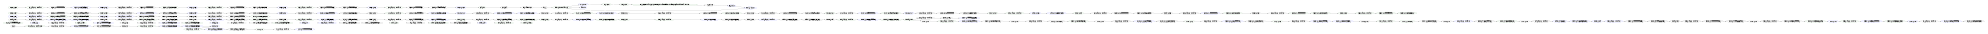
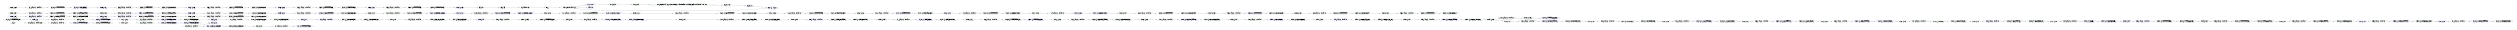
node "$r10[1] = 9.999999999996666E-7": added
